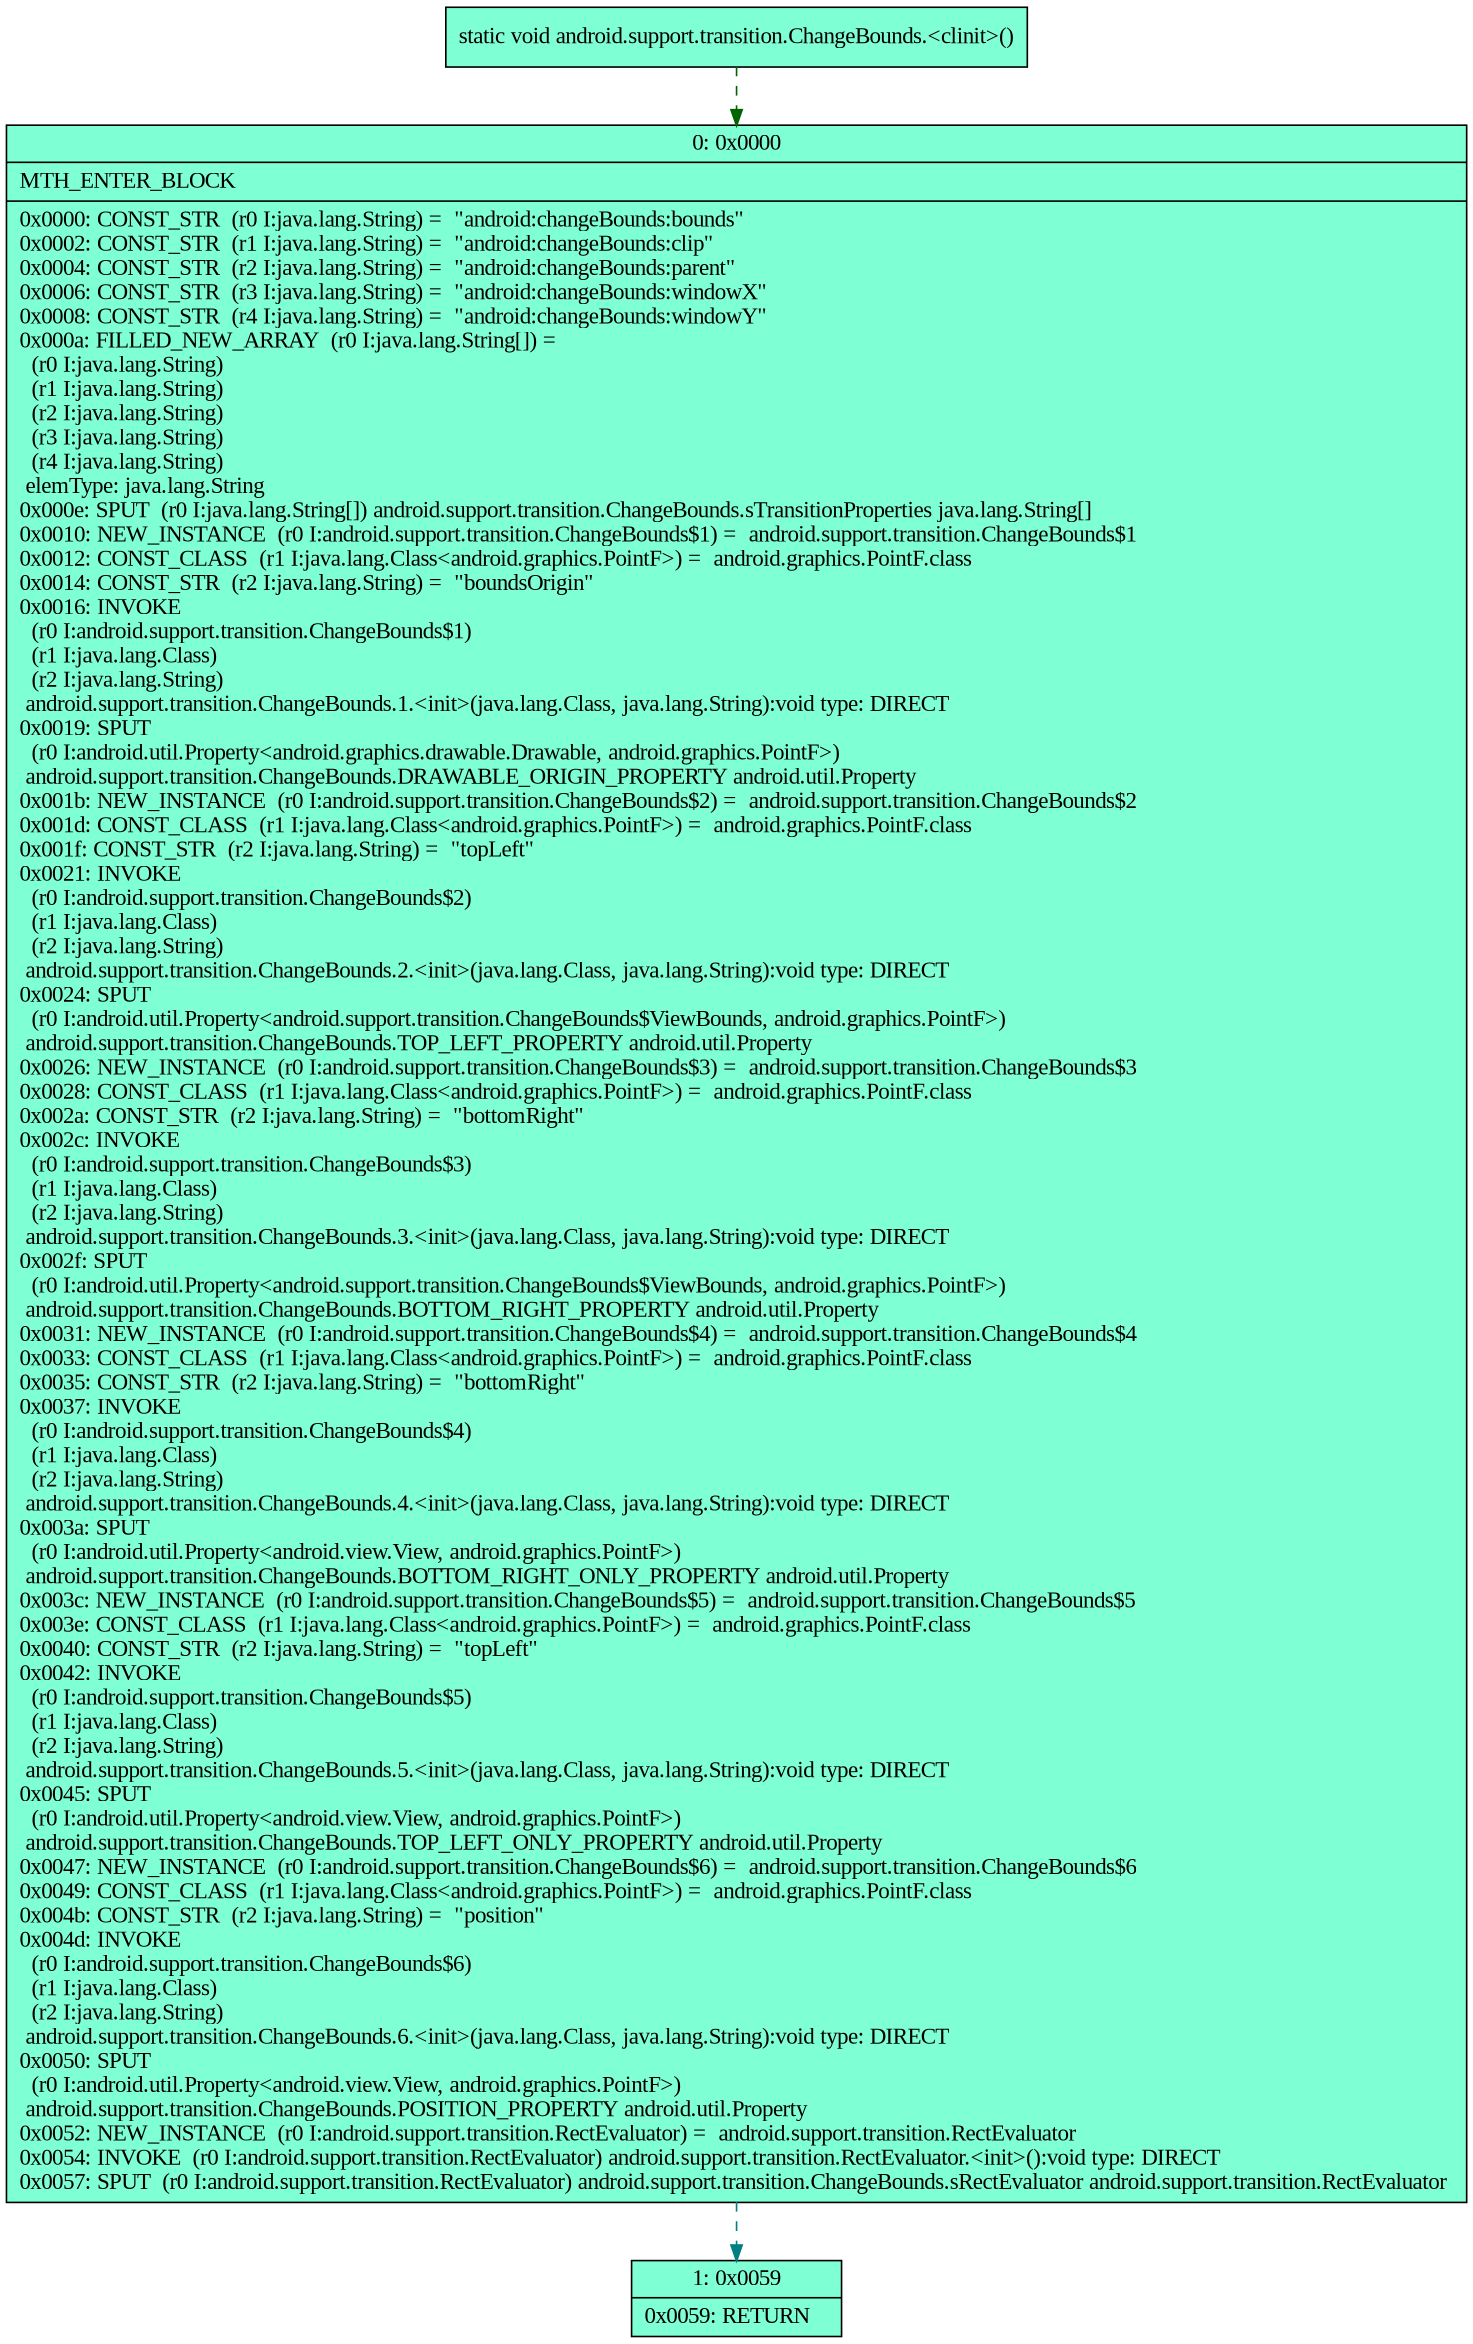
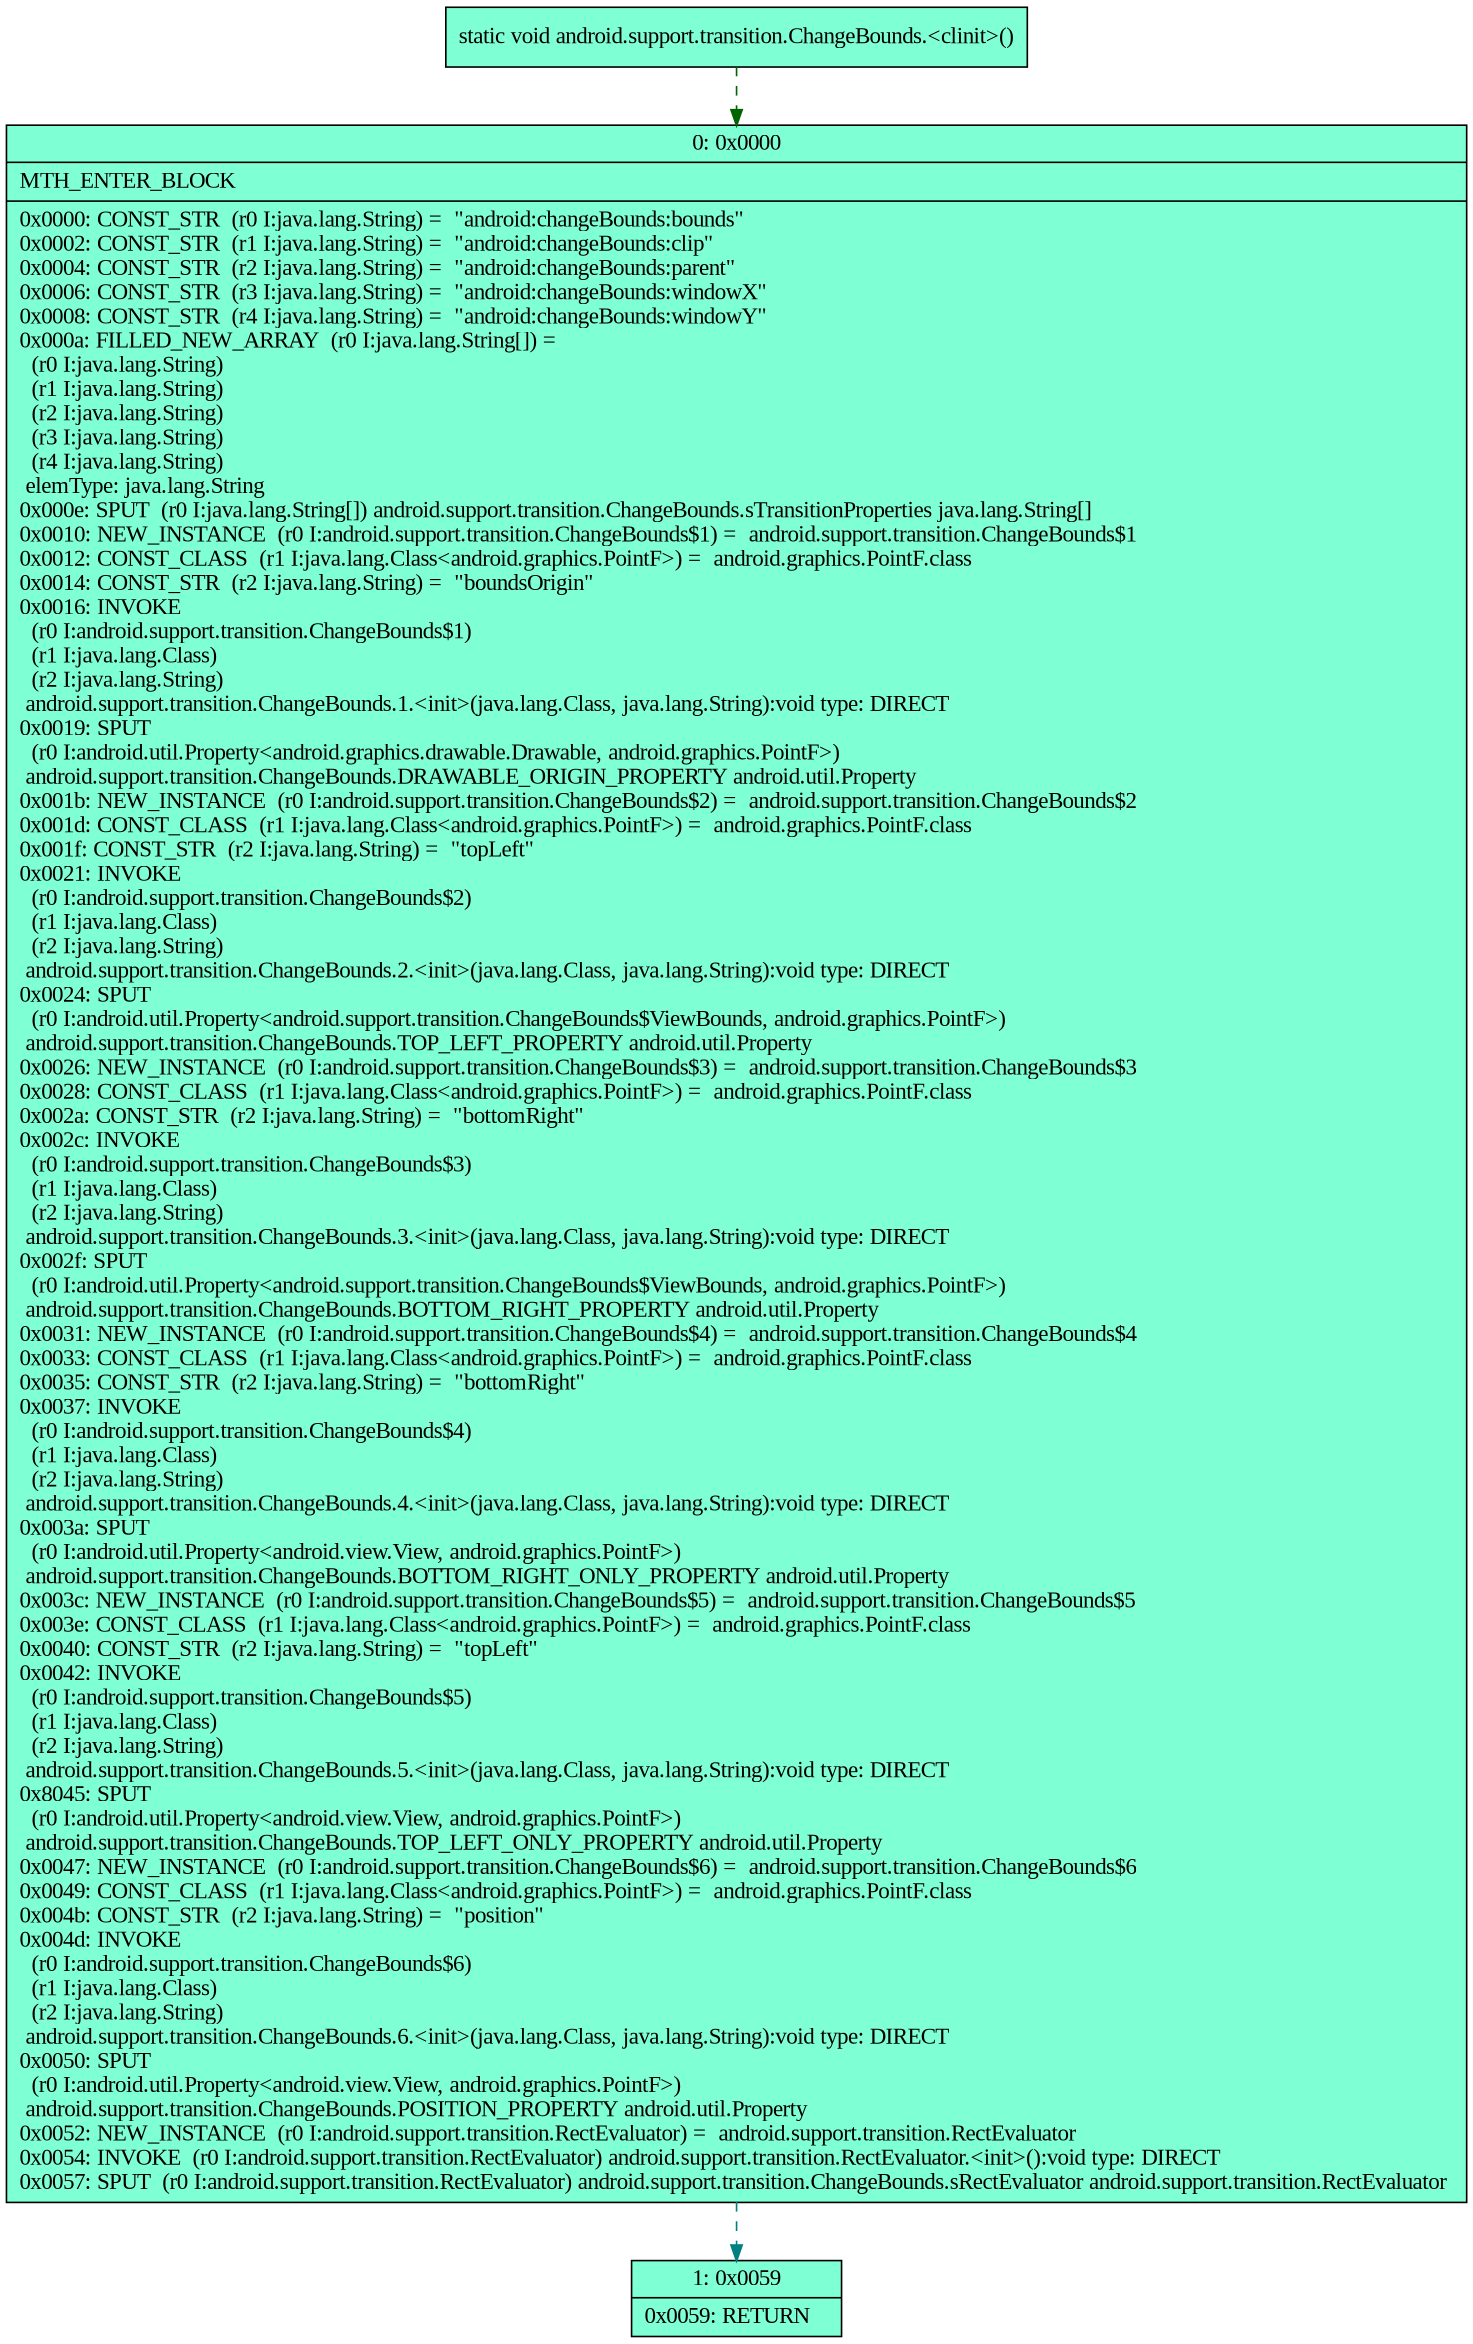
node "0: 0x0000": text "0x0045: SPUT" -> "0x8045: SPUT"
